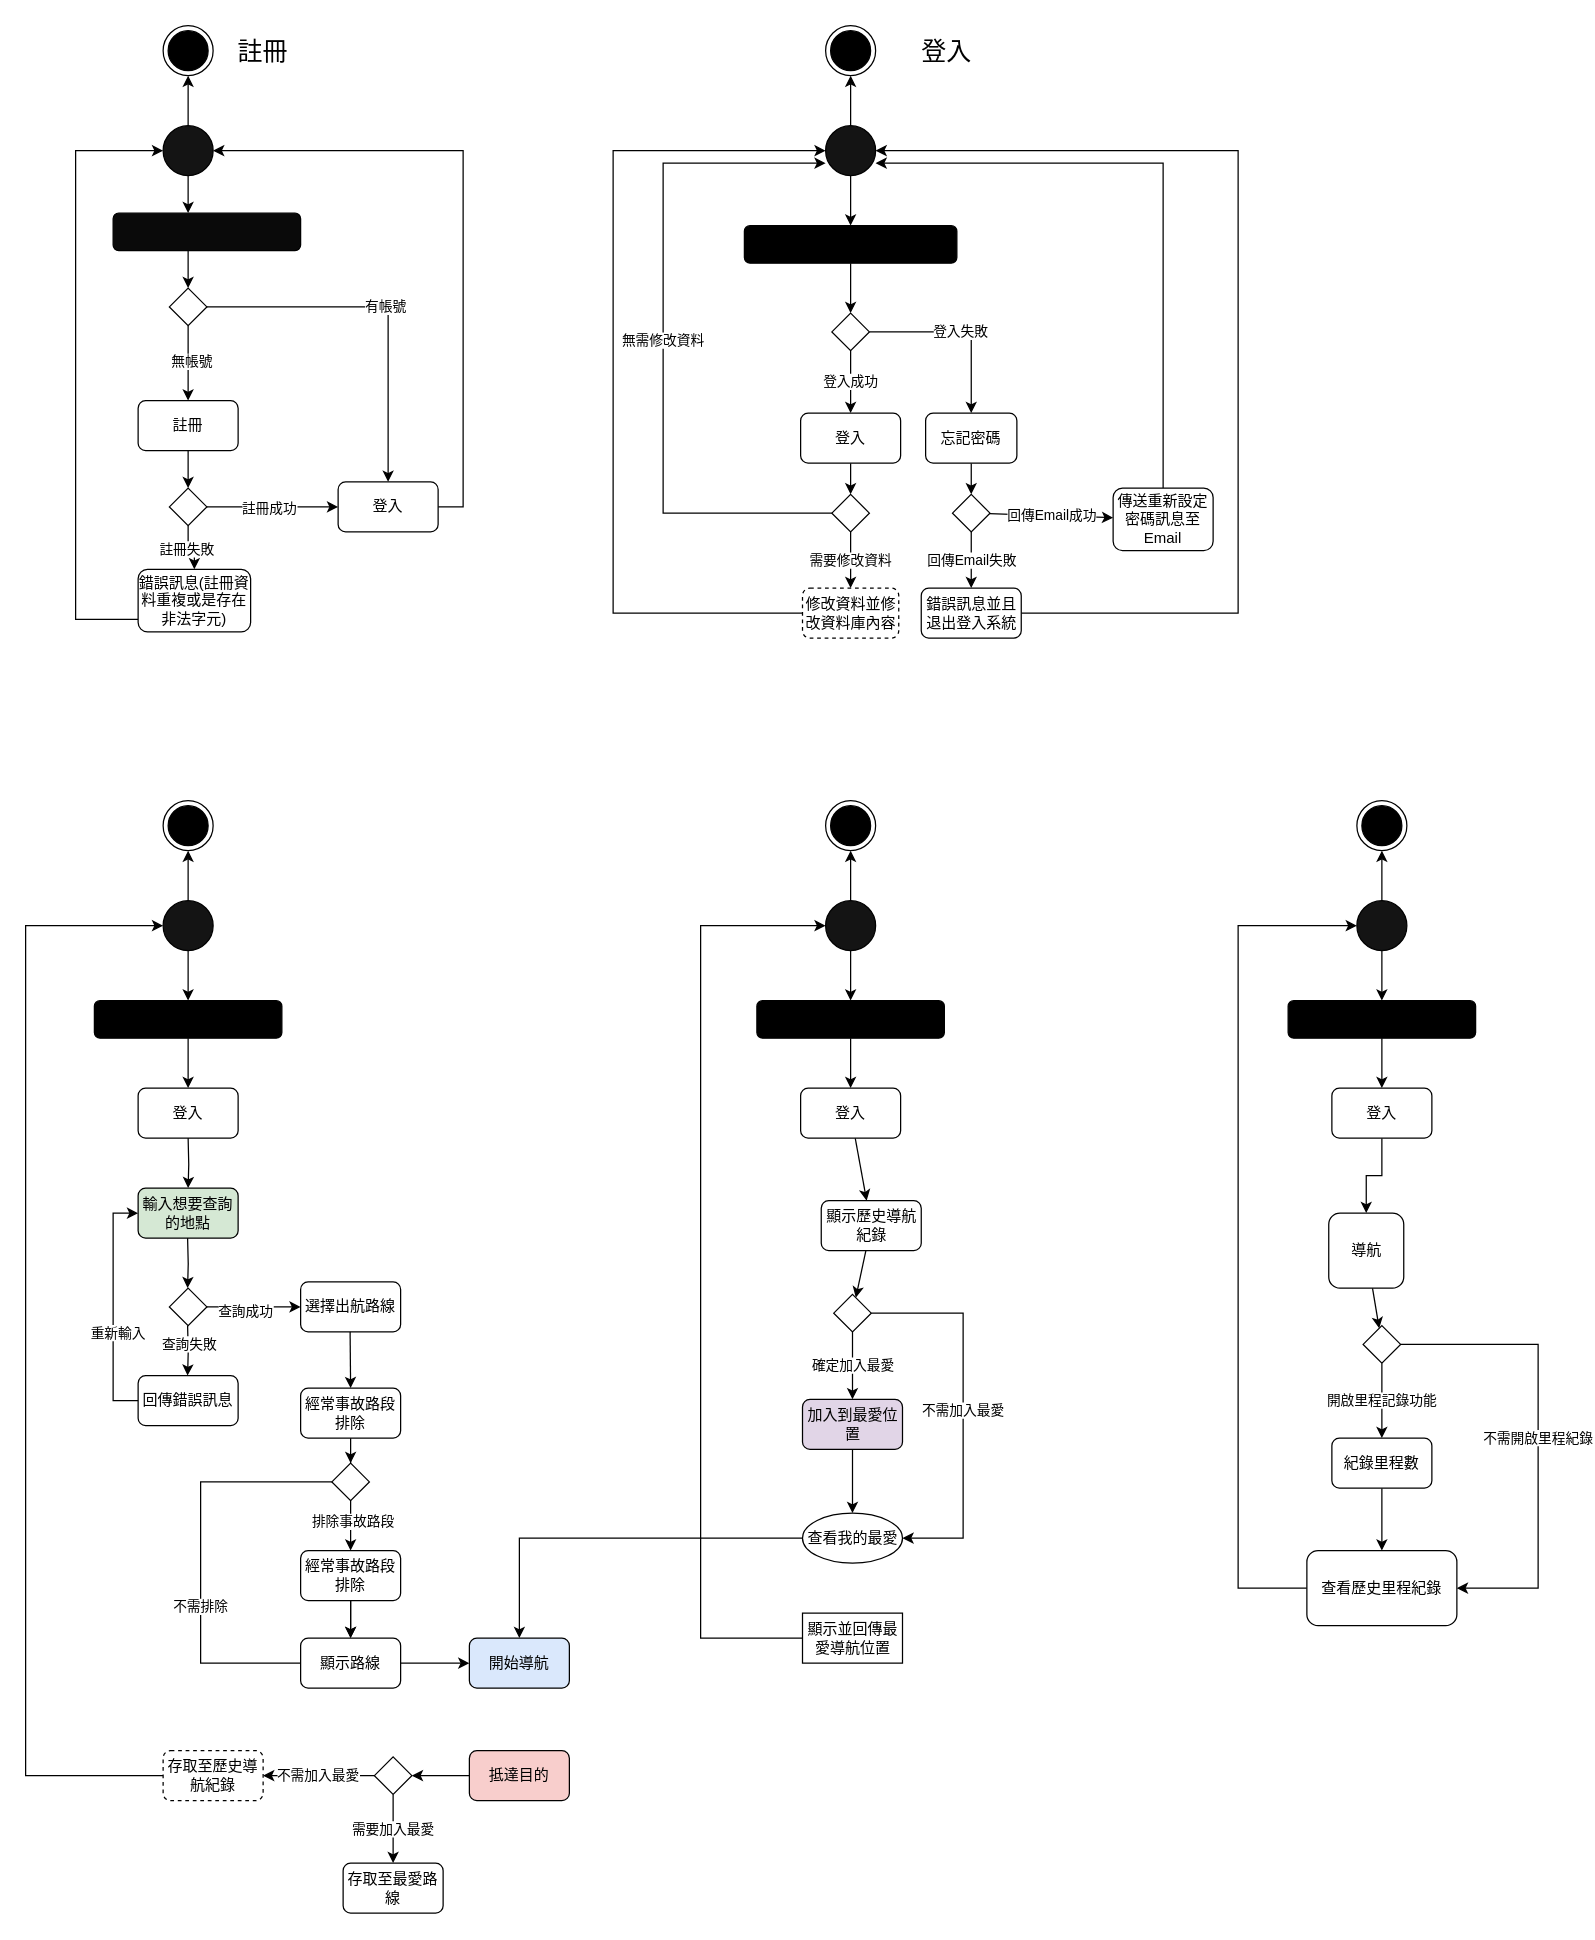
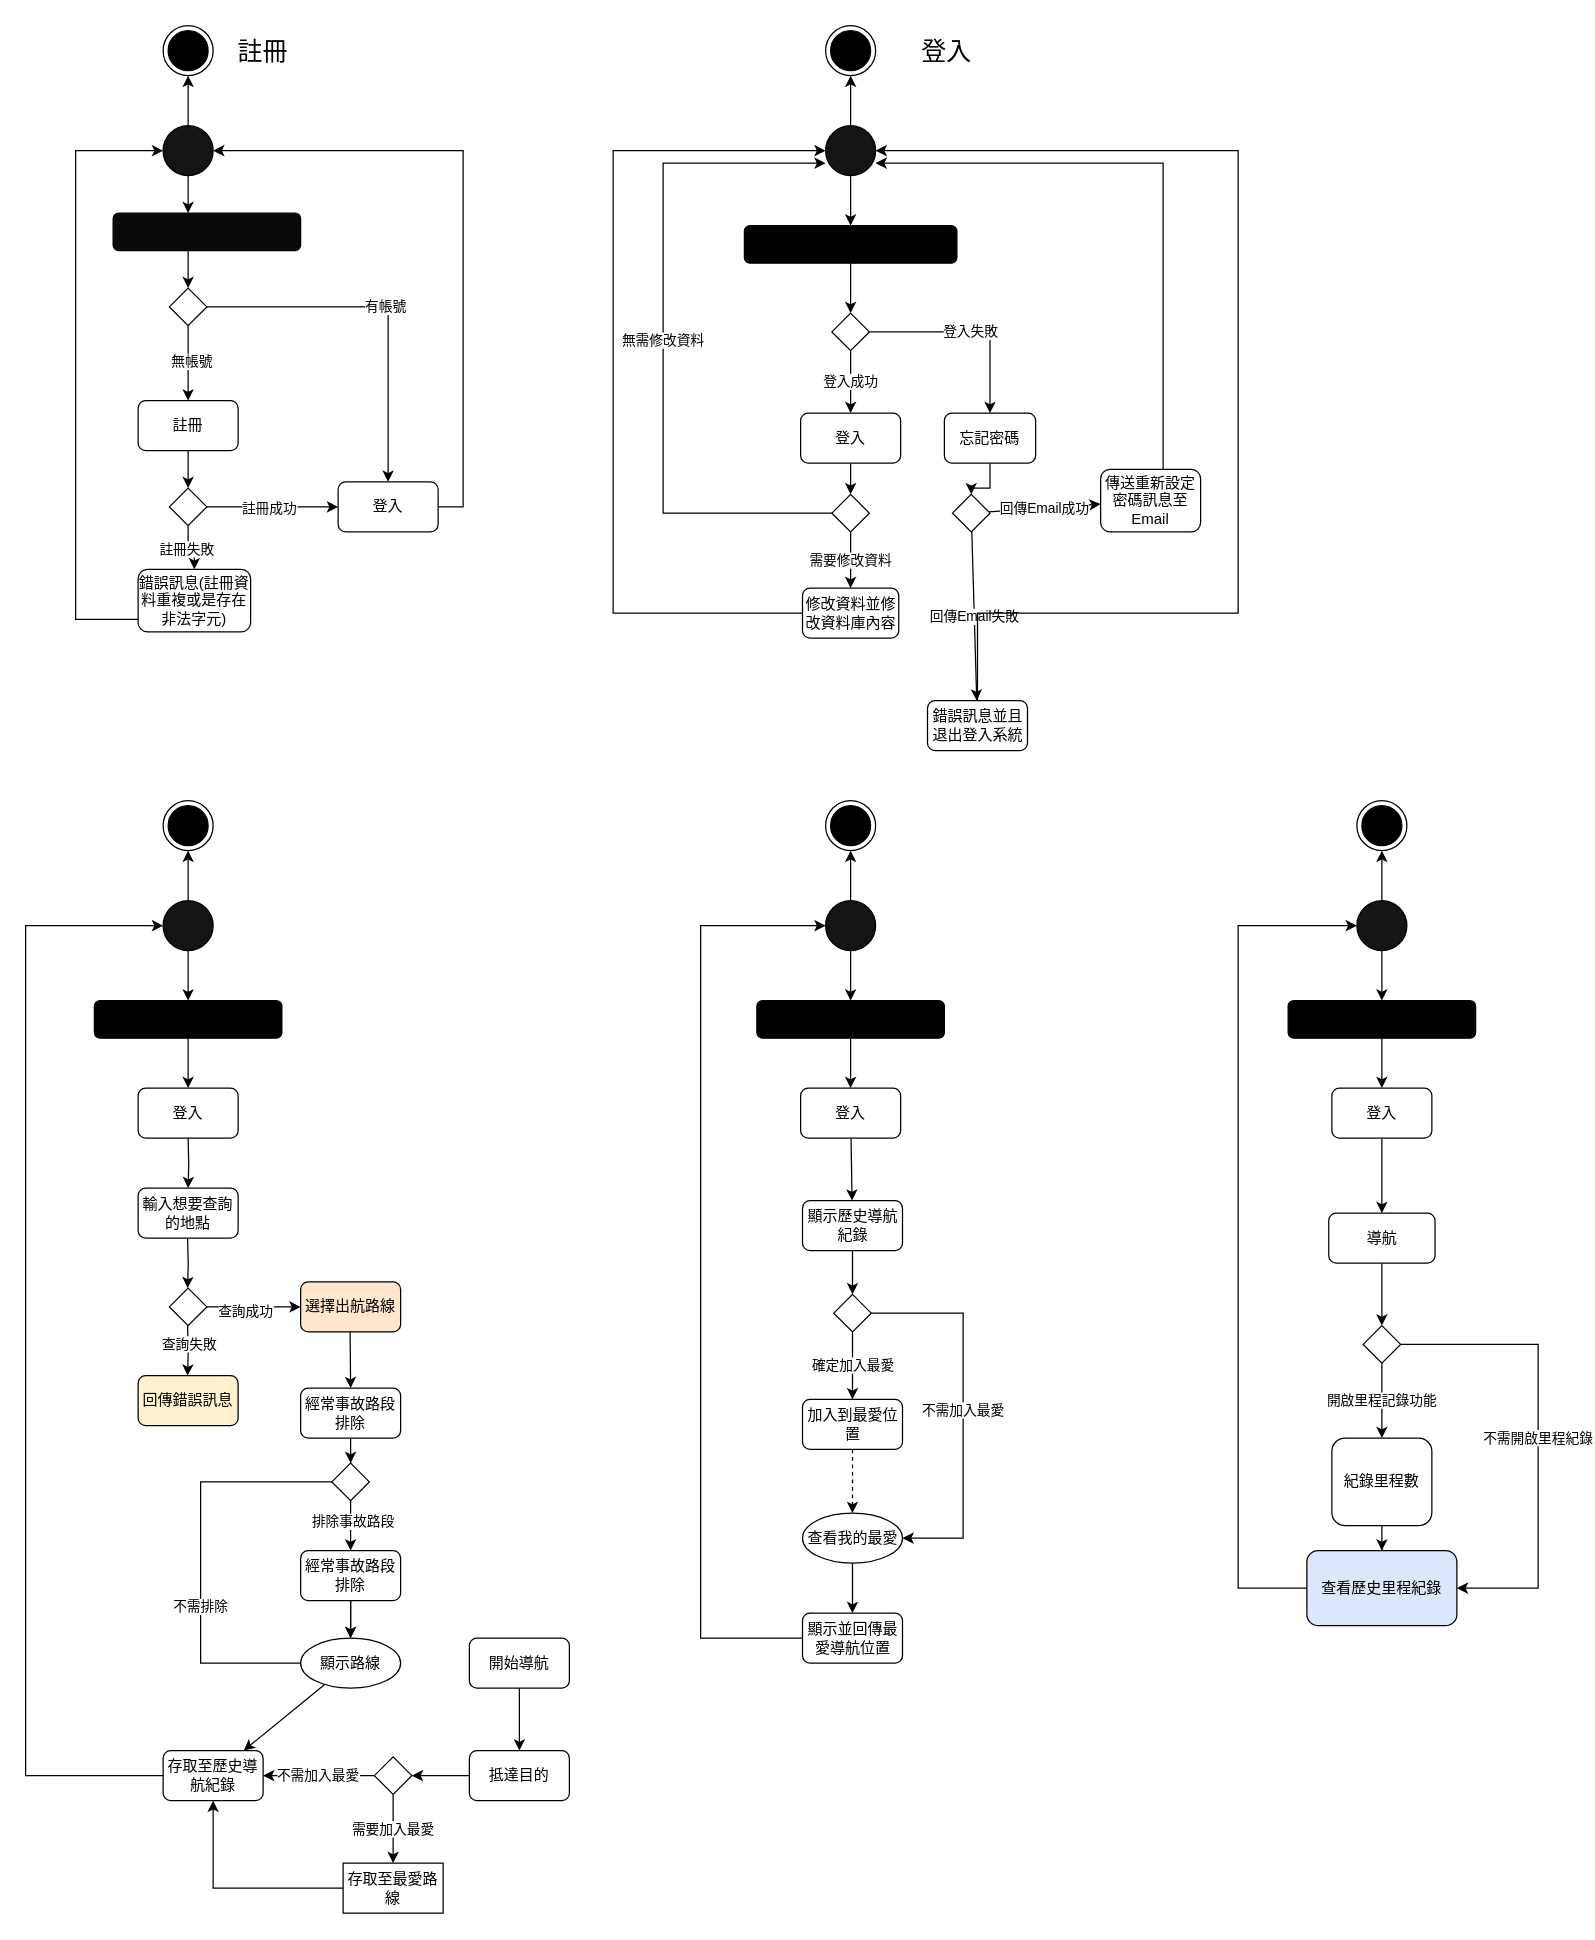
node "忘記密碼": moved (971, 438) -> (990, 438)
node "傳送重新設定密碼訊息至Email": moved (1163, 519) -> (1151, 501)
node "修改資料並修改資料庫內容": style dashed -> solid
node "錯誤訊息並且退出登入系統": moved (971, 613) -> (978, 726)
node "輸入想要查詢的地點": fillcolor #d5e8d4 -> #ffffff
node "顯示歷史導航紀錄": moved (871, 1226) -> (853, 1226)
node "導航": size 75x75 -> 106x50
node "選擇出航路線": fillcolor #ffffff -> #ffe6cc
edge "回傳錯誤訊息" -> "輸入想要查詢的地點": removed, label "重新輸入"
node "回傳錯誤訊息": fillcolor #ffffff -> #fff2cc
node "加入到最愛位置": fillcolor #e1d5e7 -> #ffffff
node "紀錄里程數": size 100x50 -> 100x88
edge "加入到最愛位置" -> "查看我的最愛": style solid -> dashed
edge "查看我的最愛" -> "開始導航": now "查看我的最愛" -> "顯示並回傳最愛導航位置"
node "查看歷史里程紀錄": fillcolor #ffffff -> #dae8fc
node "顯示並回傳最愛導航位置": shape rectangle -> rounded rectangle
node "顯示路線": shape rounded rectangle -> ellipse
edge "顯示路線" -> "開始導航": now "顯示路線" -> "存取至歷史導航紀錄"
node "開始導航": fillcolor #dae8fc -> #ffffff
edge "開始導航" -> "抵達目的": added
node "存取至歷史導航紀錄": style dashed -> solid
node "抵達目的": fillcolor #f8cecc -> #ffffff
edge "存取至最愛路線" -> "存取至歷史導航紀錄": added
node "存取至最愛路線": shape rounded rectangle -> rectangle
